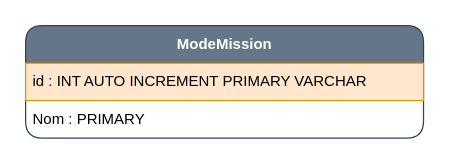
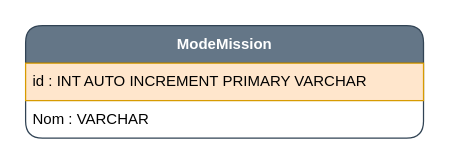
node "Nom : PRIMARY": label "Nom : PRIMARY" -> "Nom : VARCHAR"
